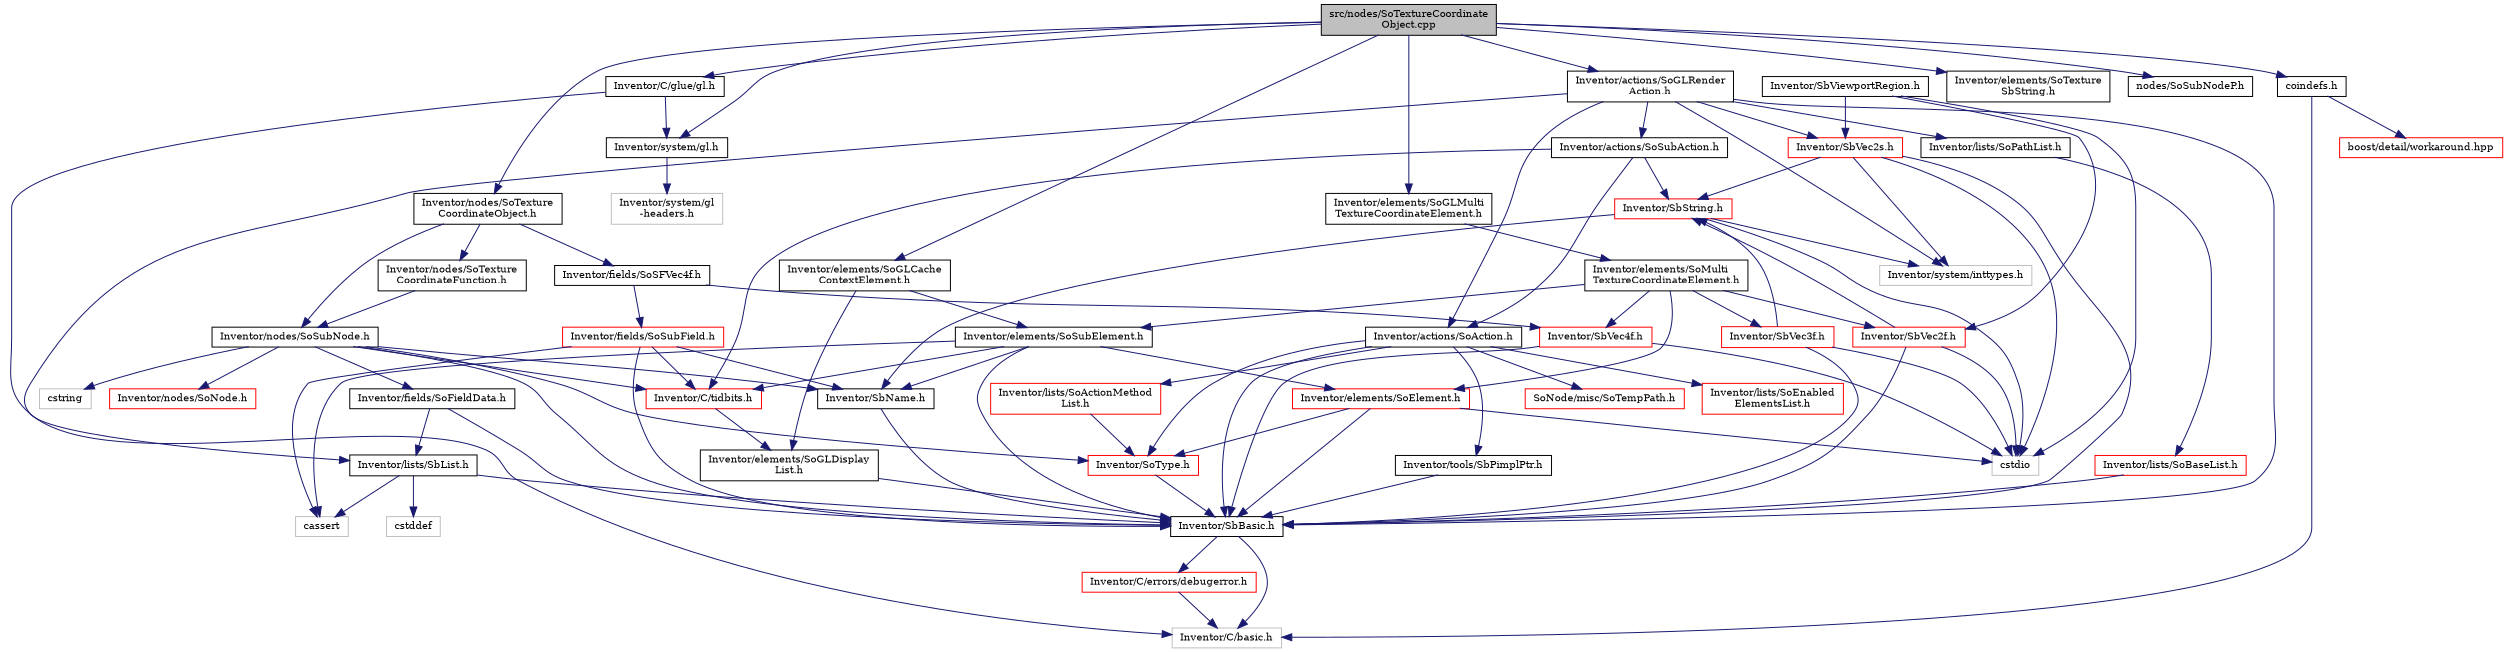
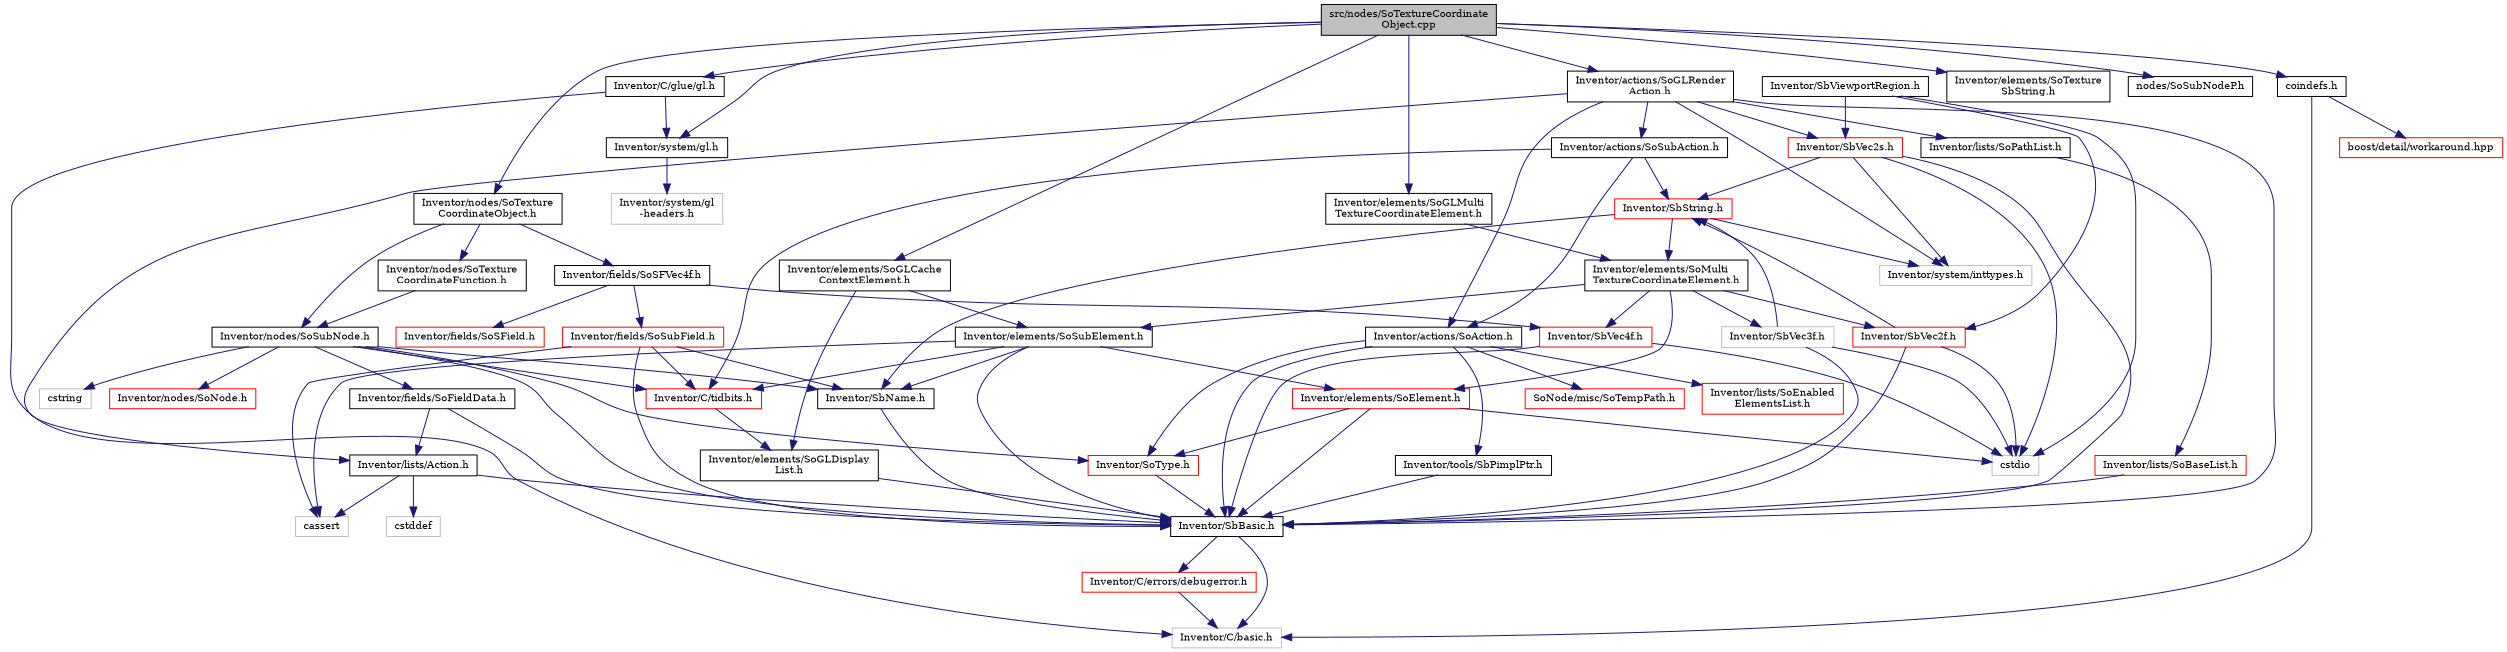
edge "Inventor/SbString.h" -> "cstdio": now "Inventor/SbString.h" -> "Inventor/elements/SoMulti TextureCoordinateElement.h"
node "Inventor/fields/SoSField.h": added
node "Inventor/SbVec3f.h": color red -> grey75
node "Inventor/lists/SoActionMethod List.h": removed
node "Inventor/lists/SbList.h": label "Inventor/lists/SbList.h" -> "Inventor/lists/Action.h"
